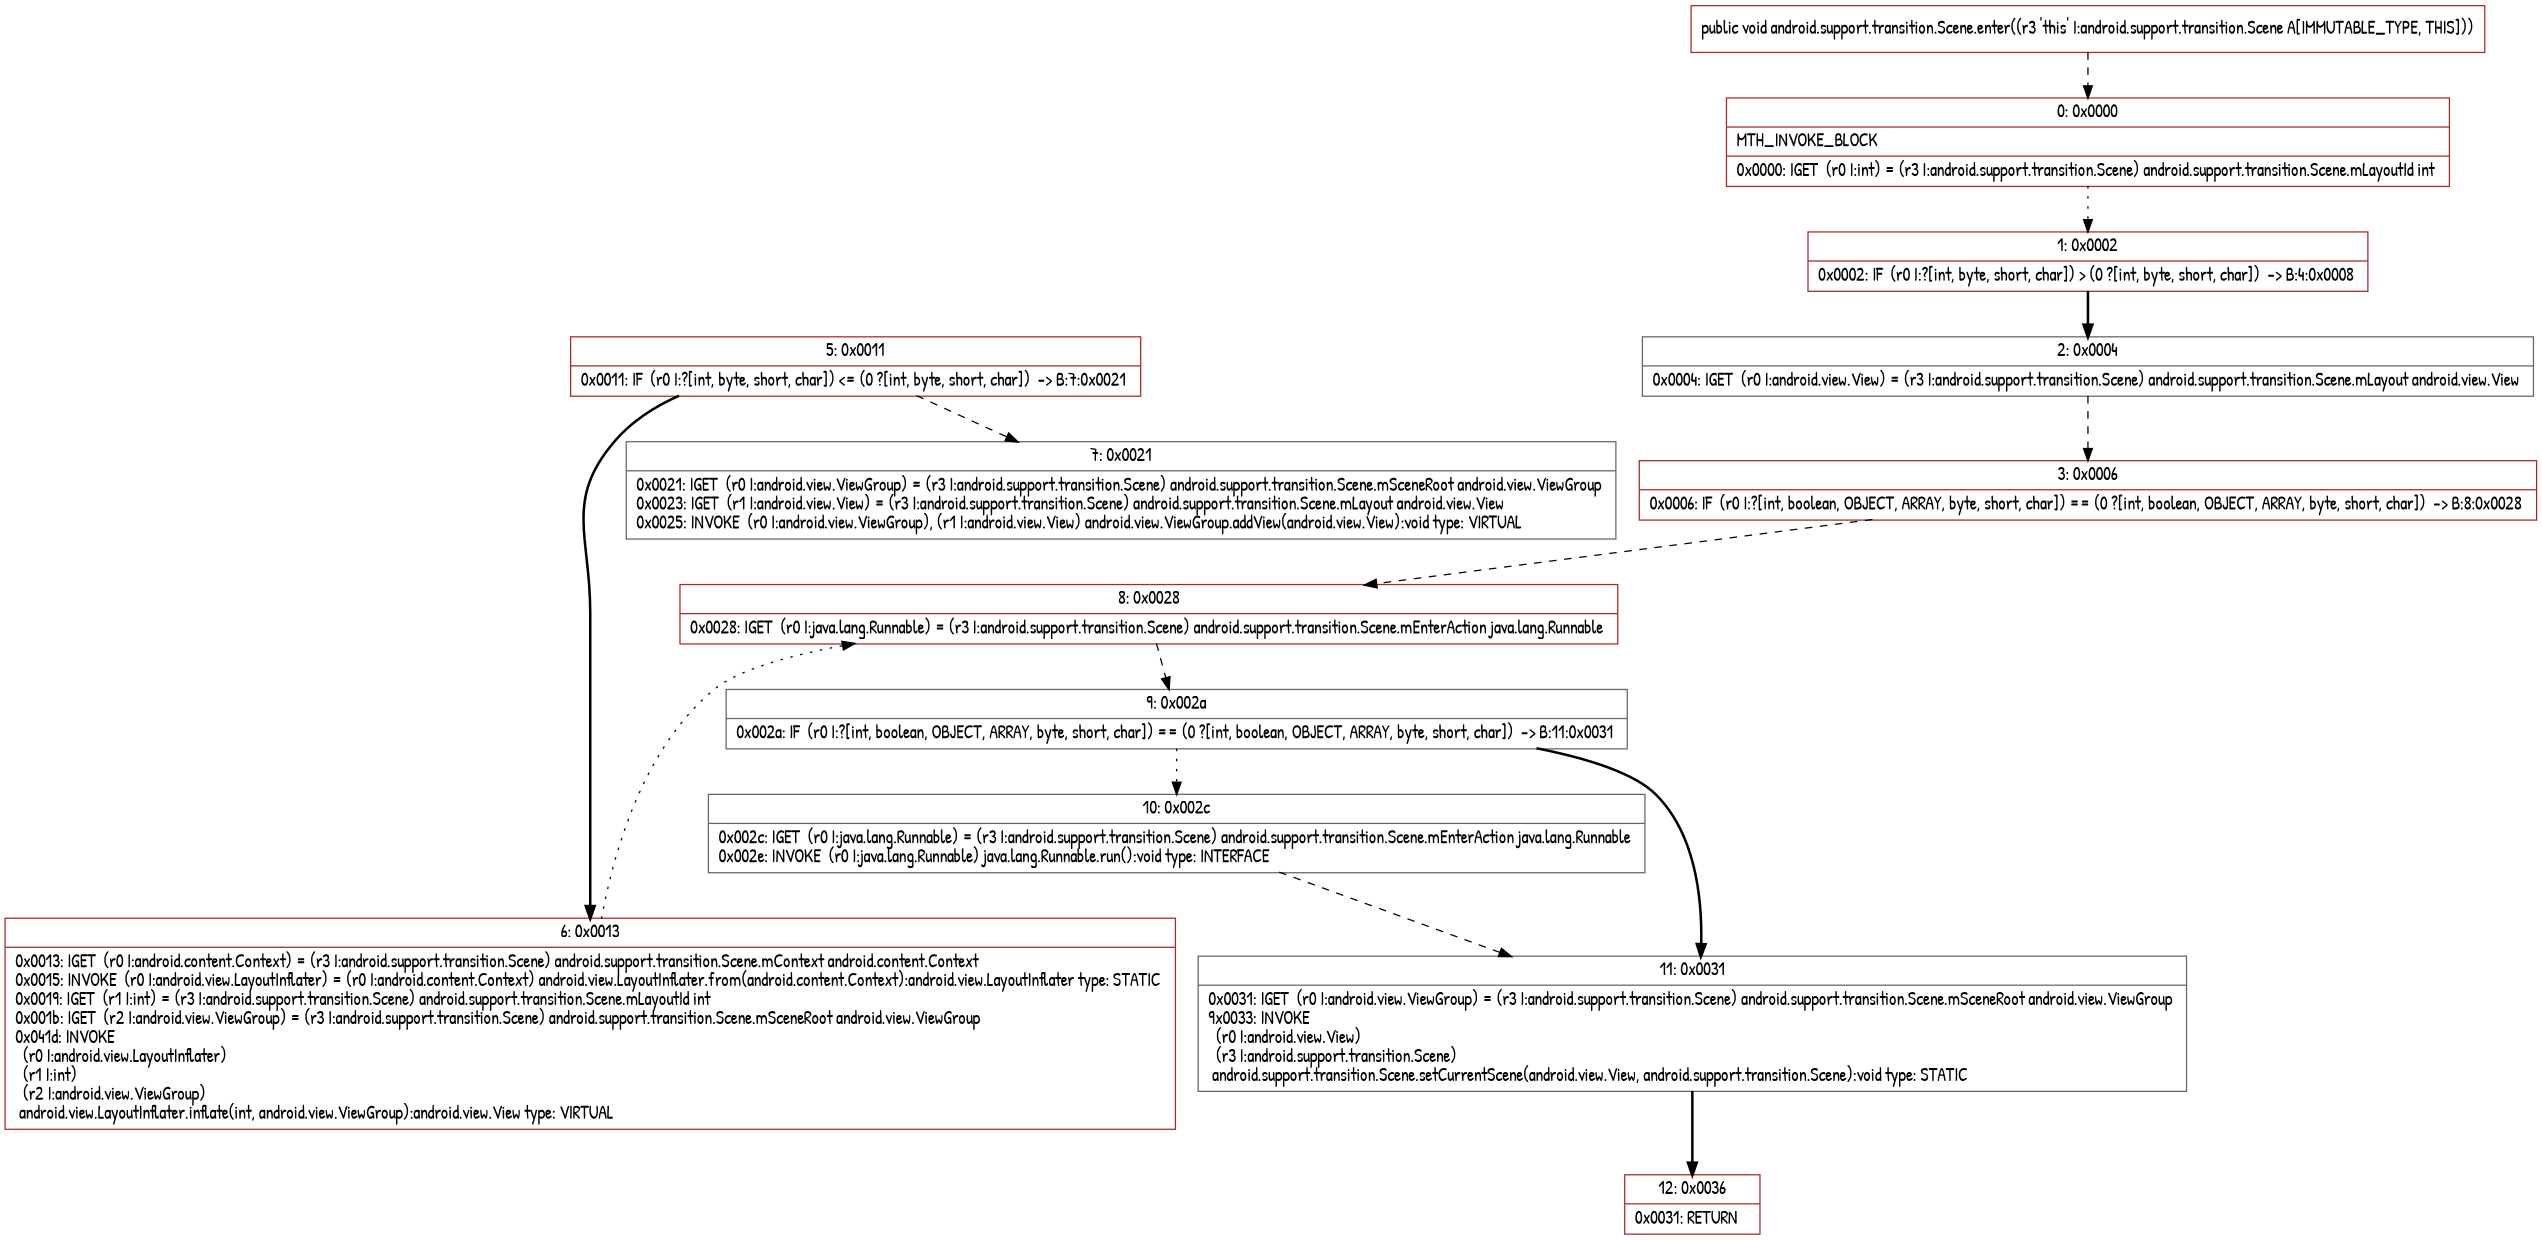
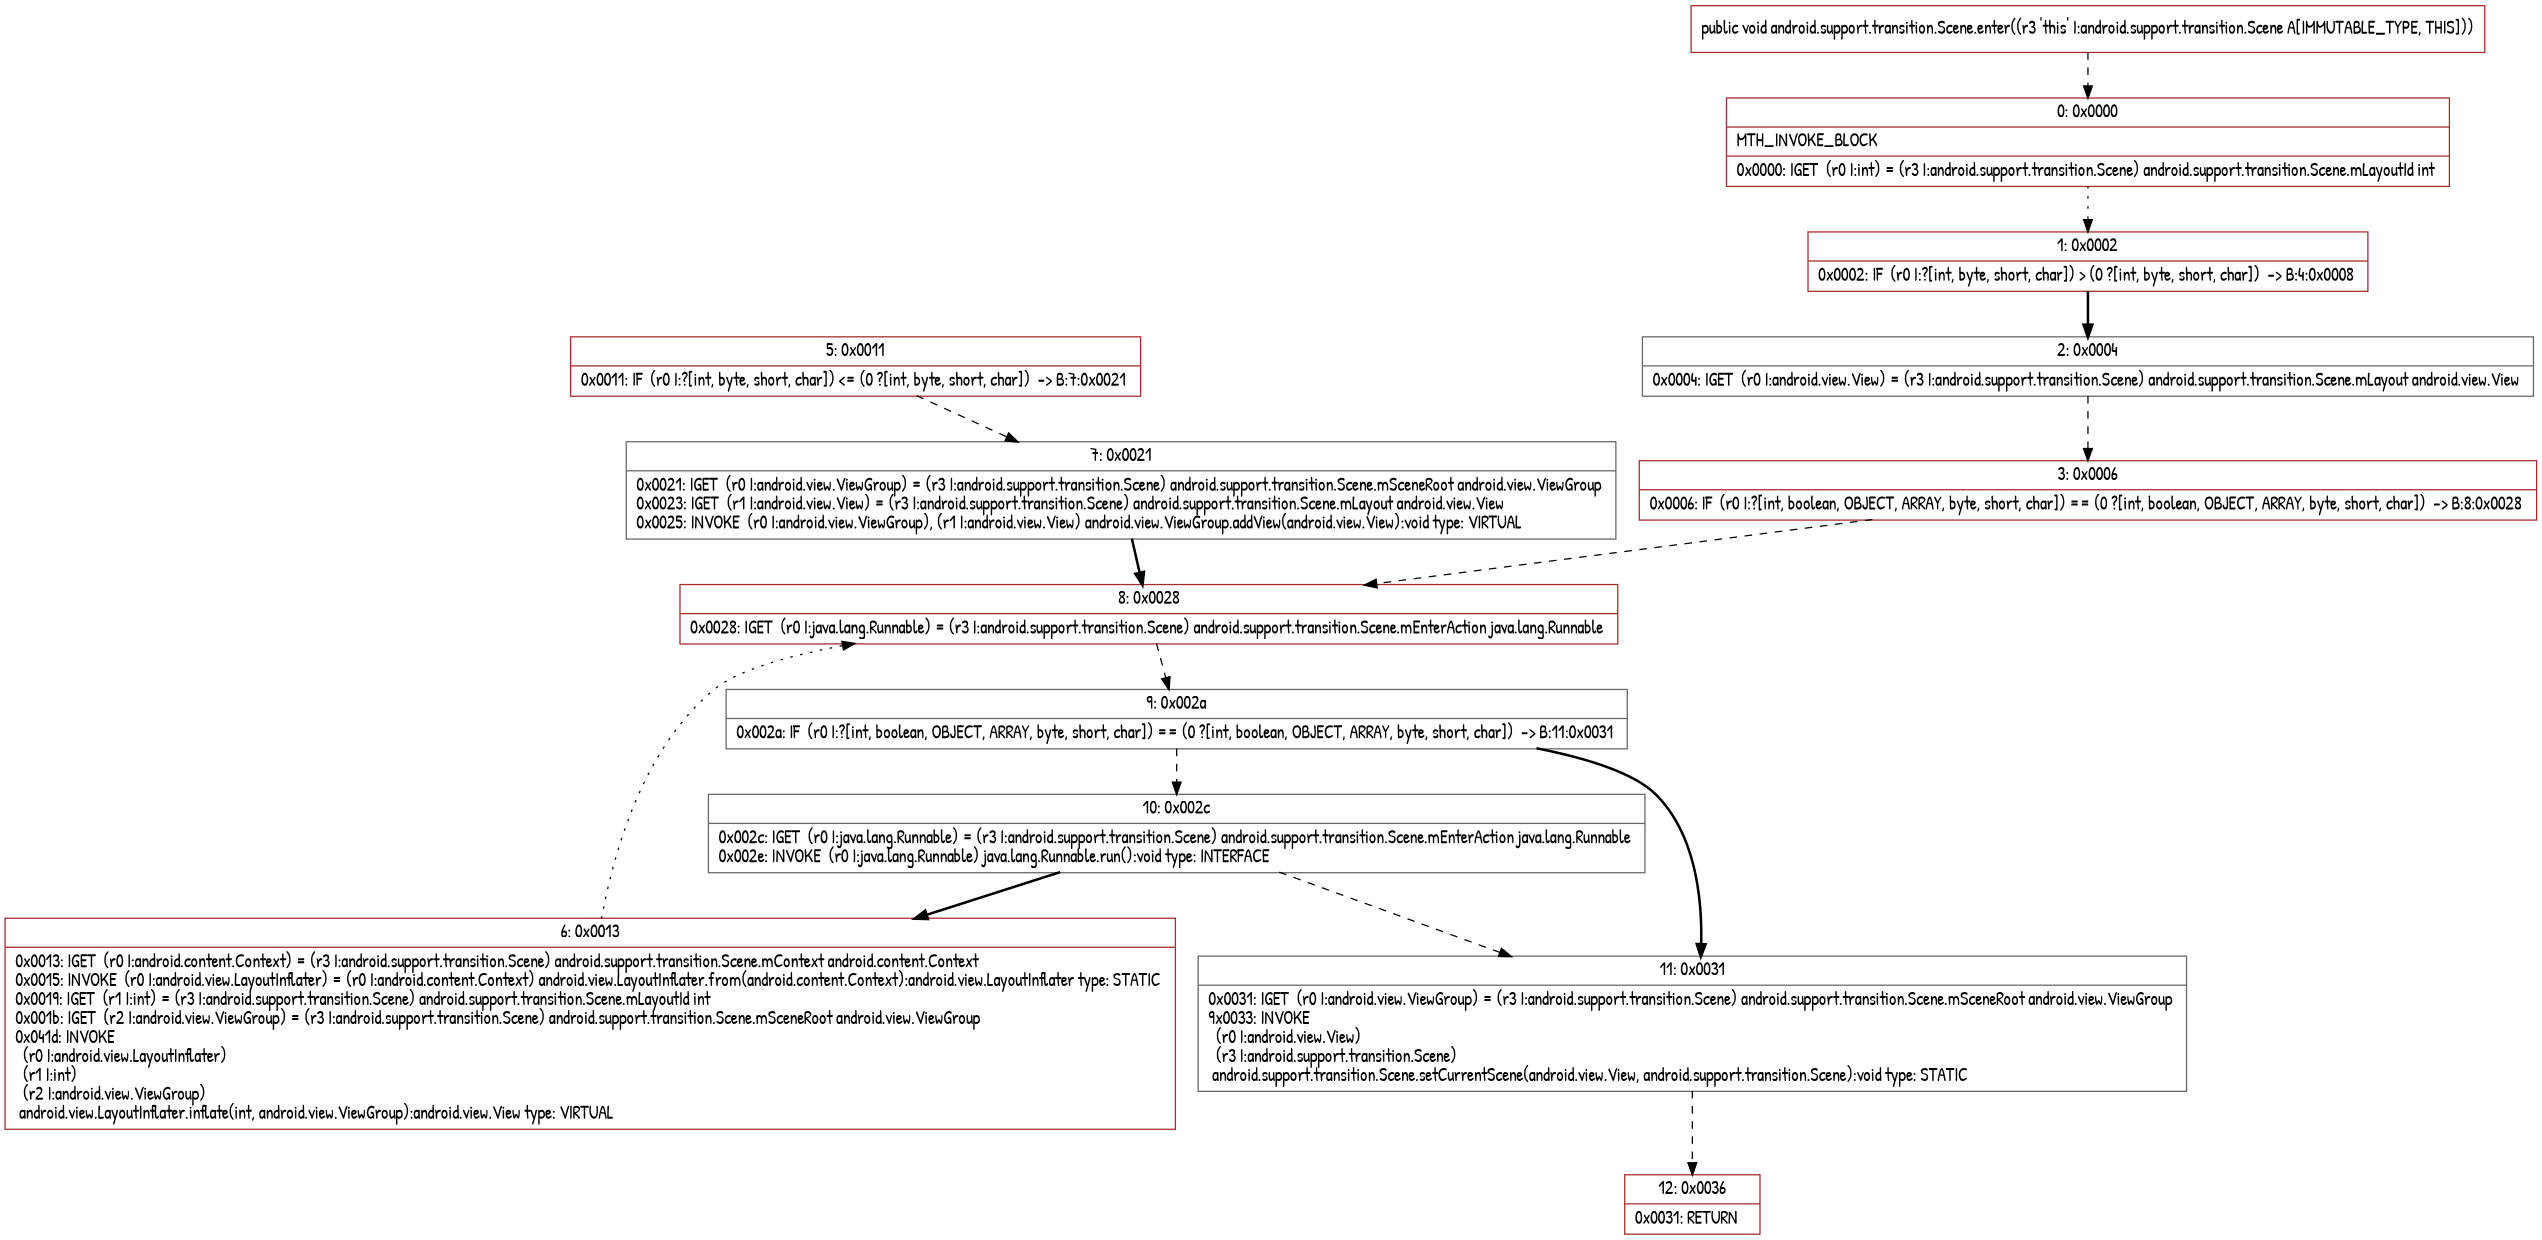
edge "7: 0x0021" -> "8: 0x0028": added
edge "5: 0x0011" -> "6: 0x0013": now "10: 0x002c" -> "6: 0x0013"
edge "9: 0x002a" -> "10: 0x002c": style dotted -> dashed
edge "11: 0x0031" -> "12: 0x0036": style bold -> dashed
